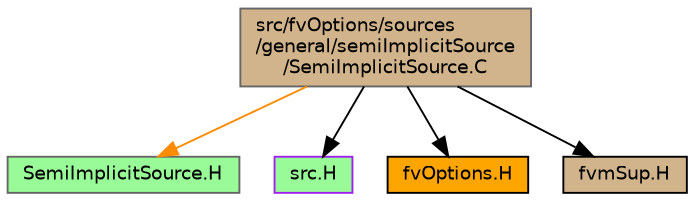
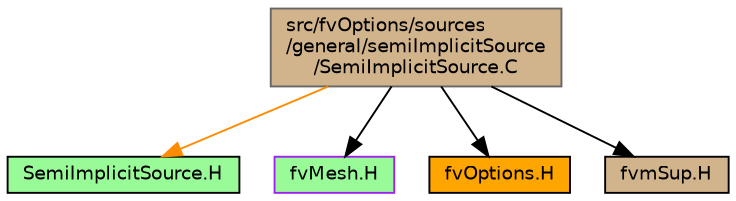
node "SemiImplicitSource.H": color gray40 -> black
node "src.H": label "src.H" -> "fvMesh.H"
